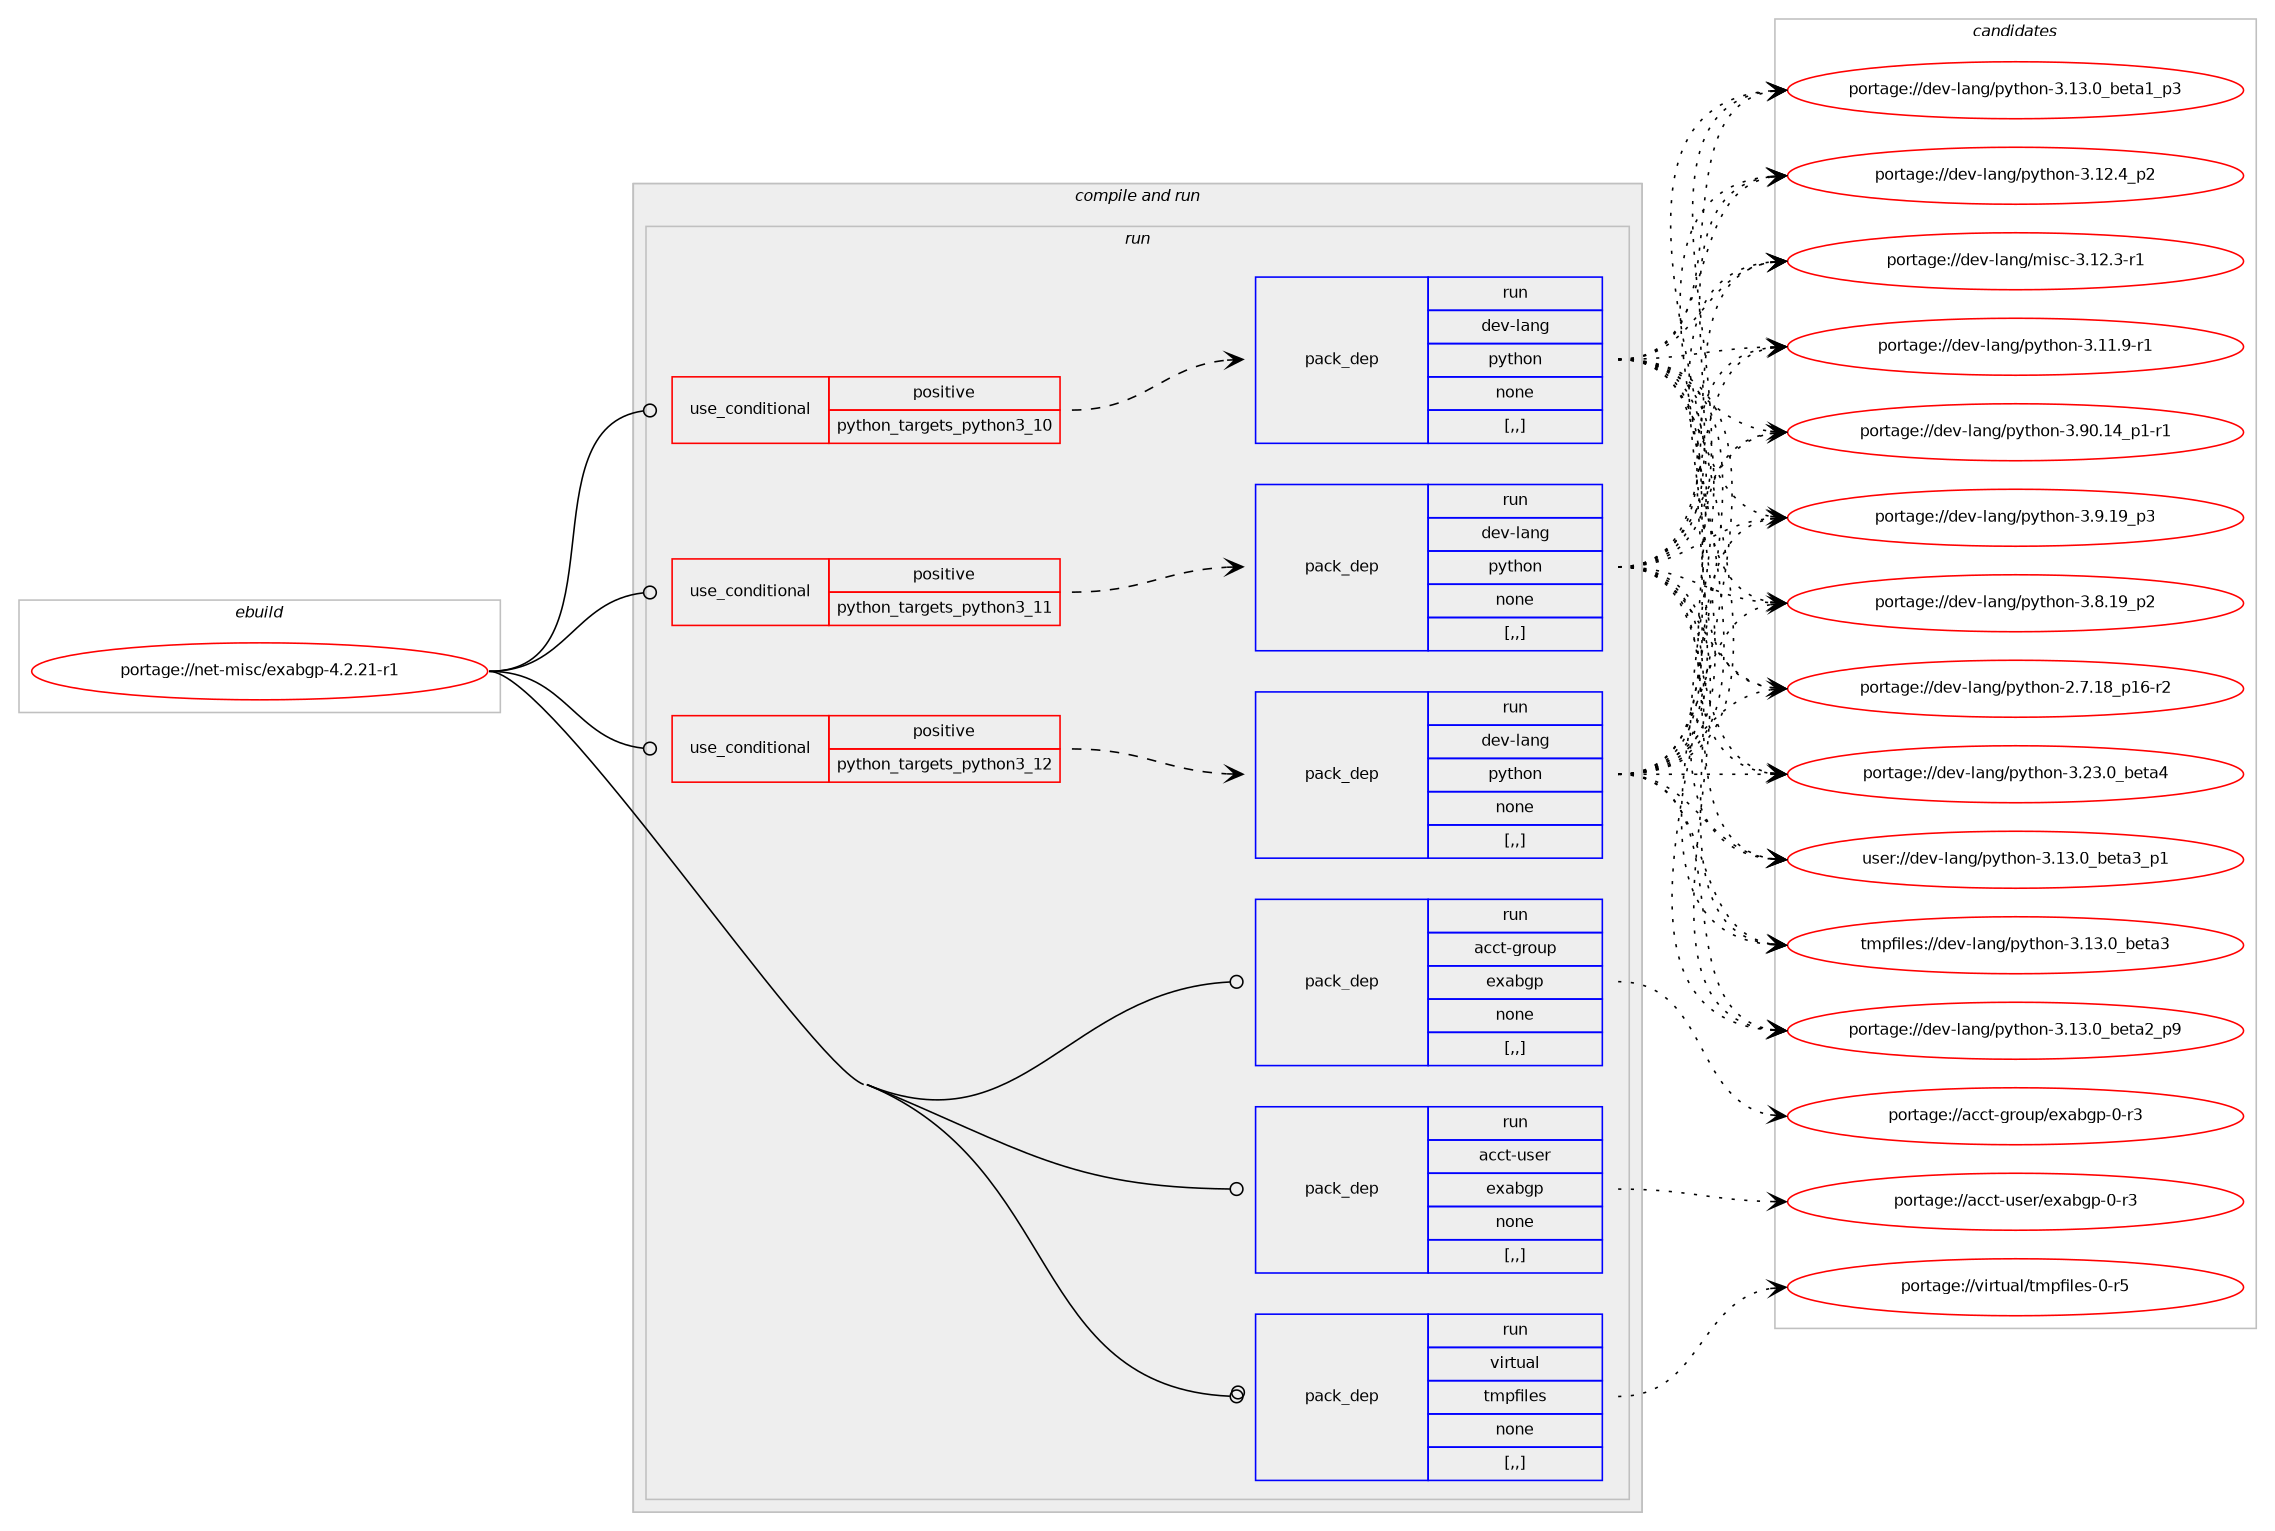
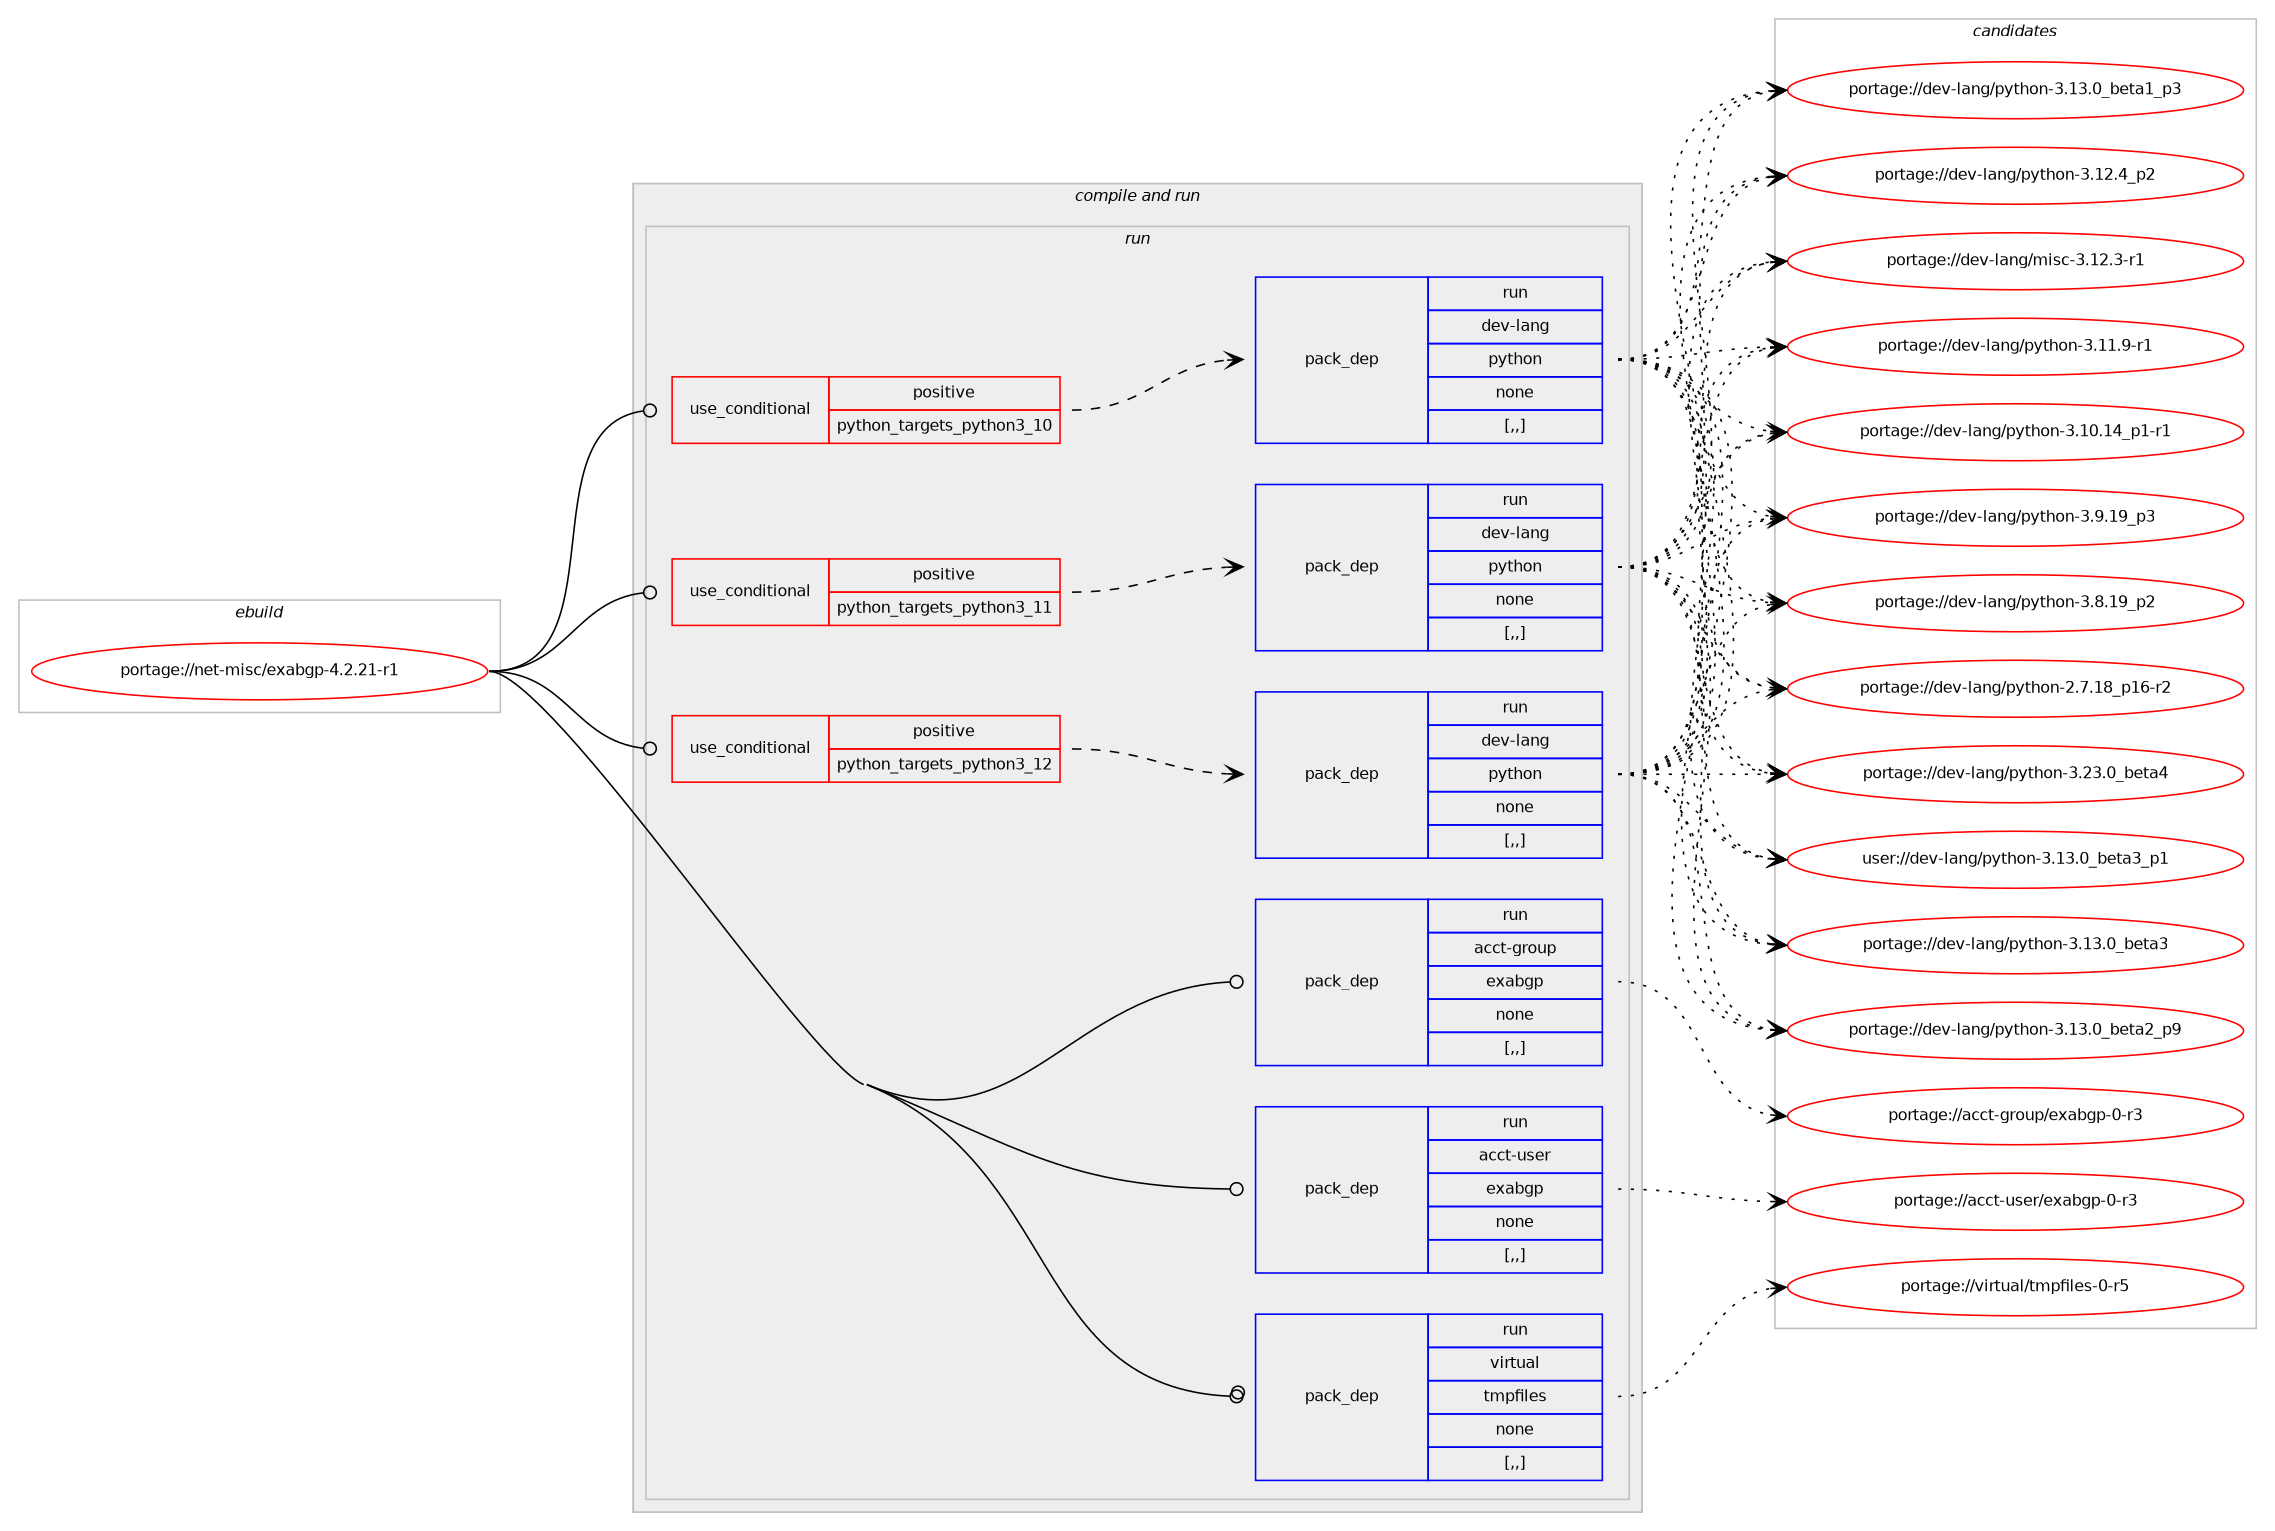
node "portage://dev-lang/python-3.90.14_p1-r1": label "portage://dev-lang/python-3.90.14_p1-r1" -> "portage://dev-lang/python-3.10.14_p1-r1"
node "tmpfiles://dev-lang/python-3.13.0_beta3": label "tmpfiles://dev-lang/python-3.13.0_beta3" -> "portage://dev-lang/python-3.13.0_beta3"
